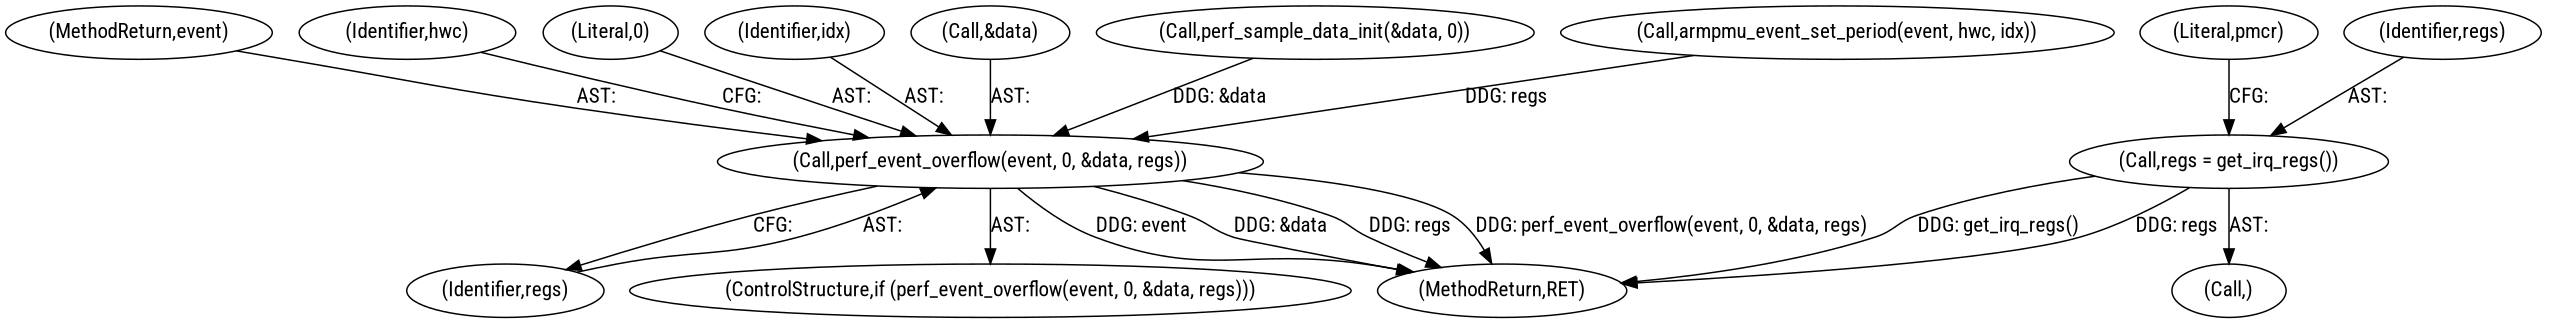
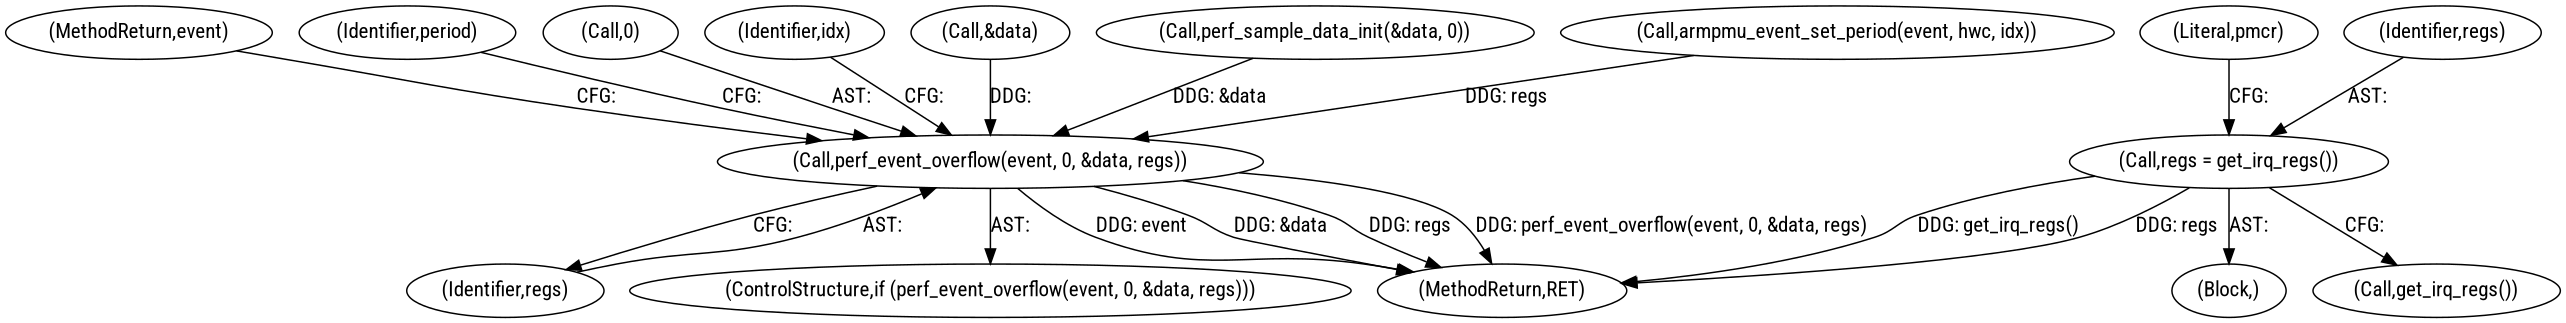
node "(Identifier,hwc)": label "(Identifier,hwc)" -> "(Identifier,period)"
node "(Literal,0)": label "(Literal,0)" -> "(Call,0)"
edge "(MethodReturn,event)" -> "(Call,perf_event_overflow(event, 0, &data, regs))": label "AST: " -> "CFG: "
edge "(Identifier,idx)" -> "(Call,perf_event_overflow(event, 0, &data, regs))": label "AST: " -> "CFG: "
edge "(Call,&data)" -> "(Call,perf_event_overflow(event, 0, &data, regs))": label "AST: " -> "DDG: "
node "(Call,)": label "(Call,)" -> "(Block,)"
node "(Call,get_irq_regs())": added
